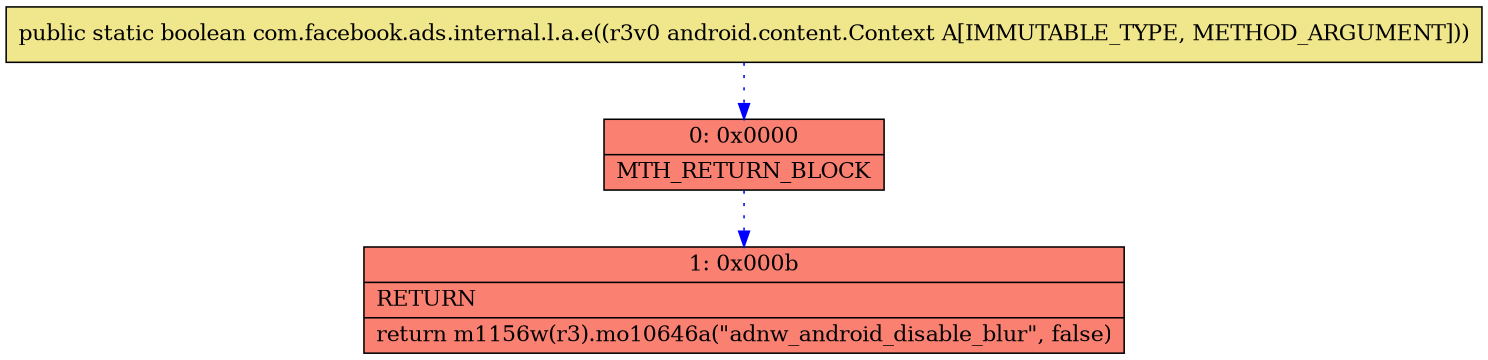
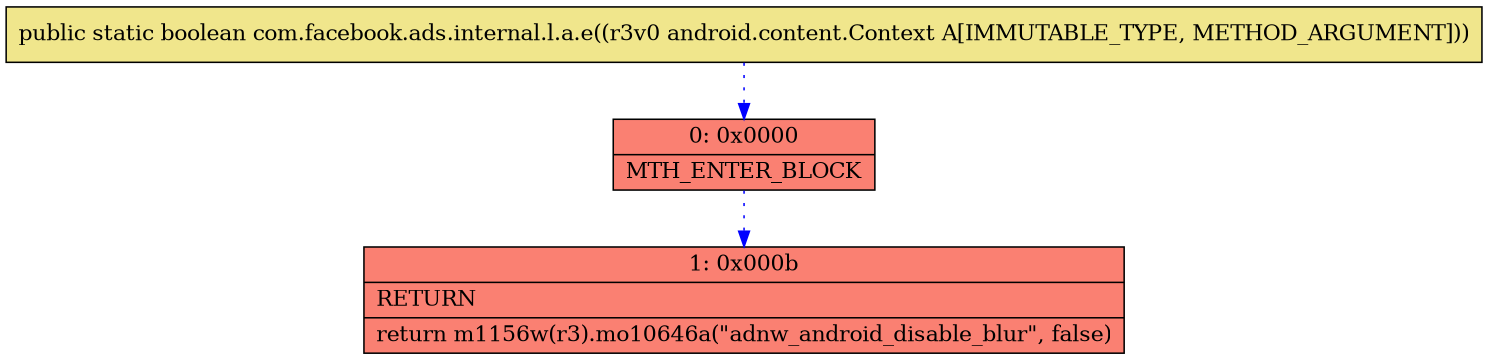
node "0: 0x0000": text "MTH_RETURN_BLOCK" -> "MTH_ENTER_BLOCK"
